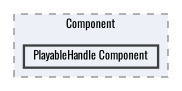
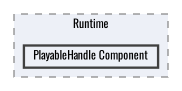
cluster "Component": label "Component" -> "Runtime"
